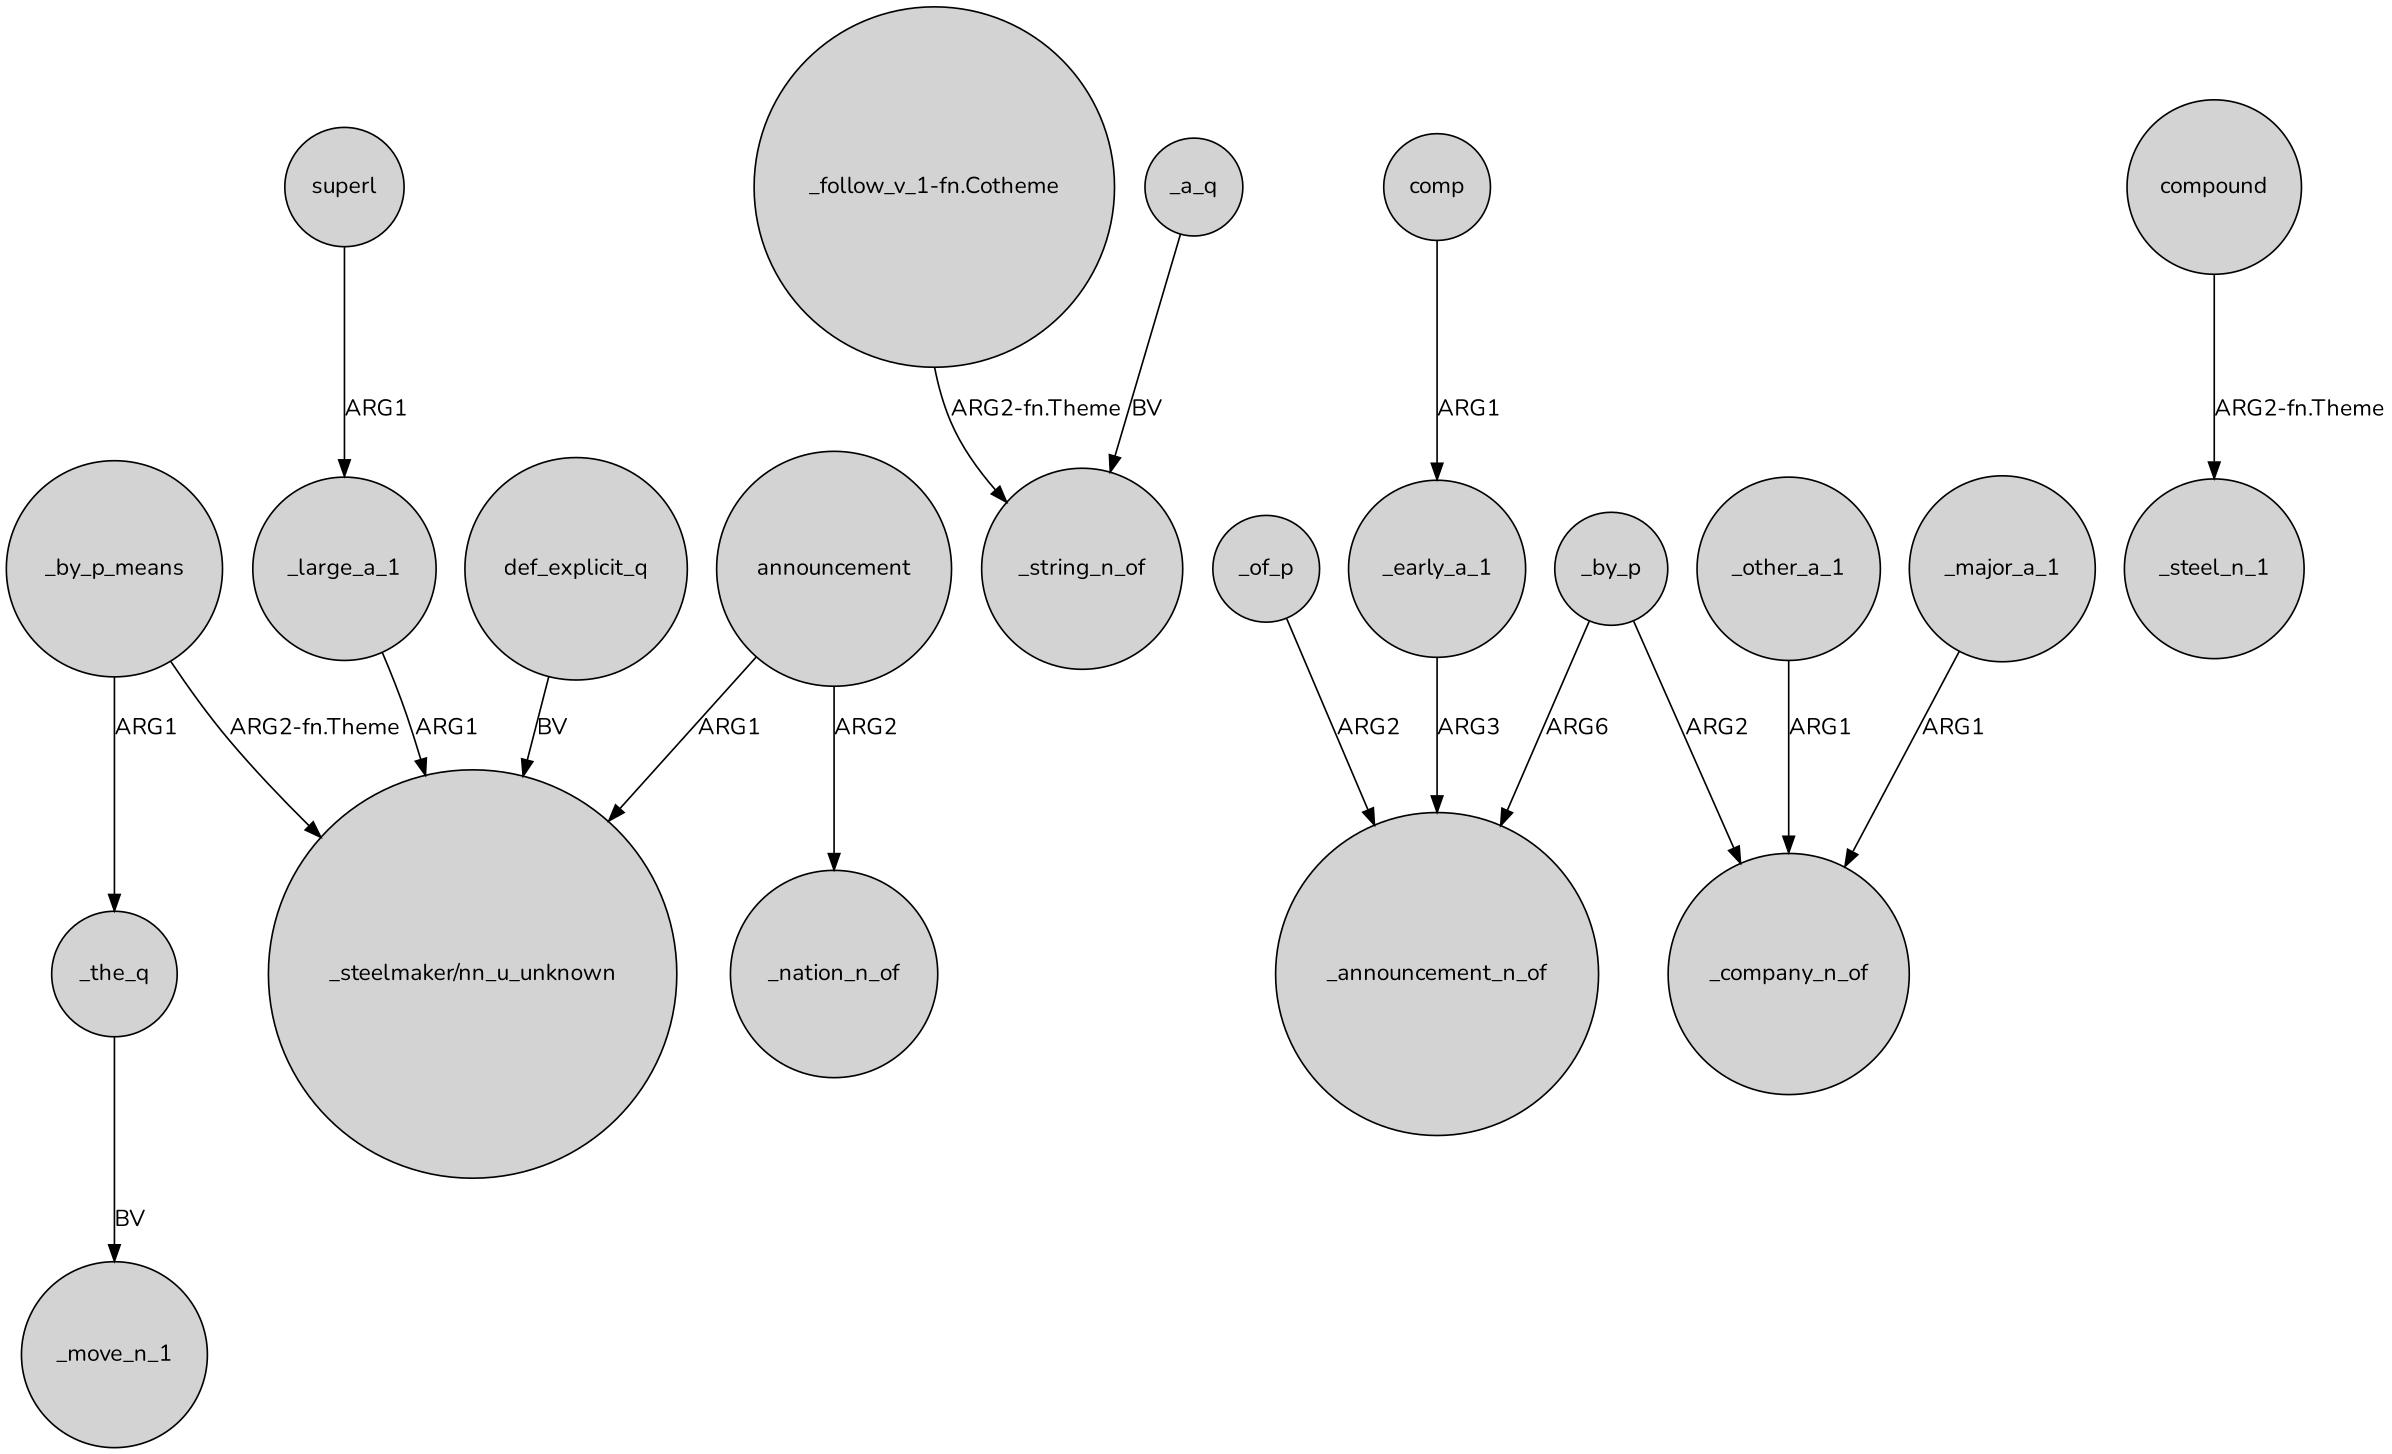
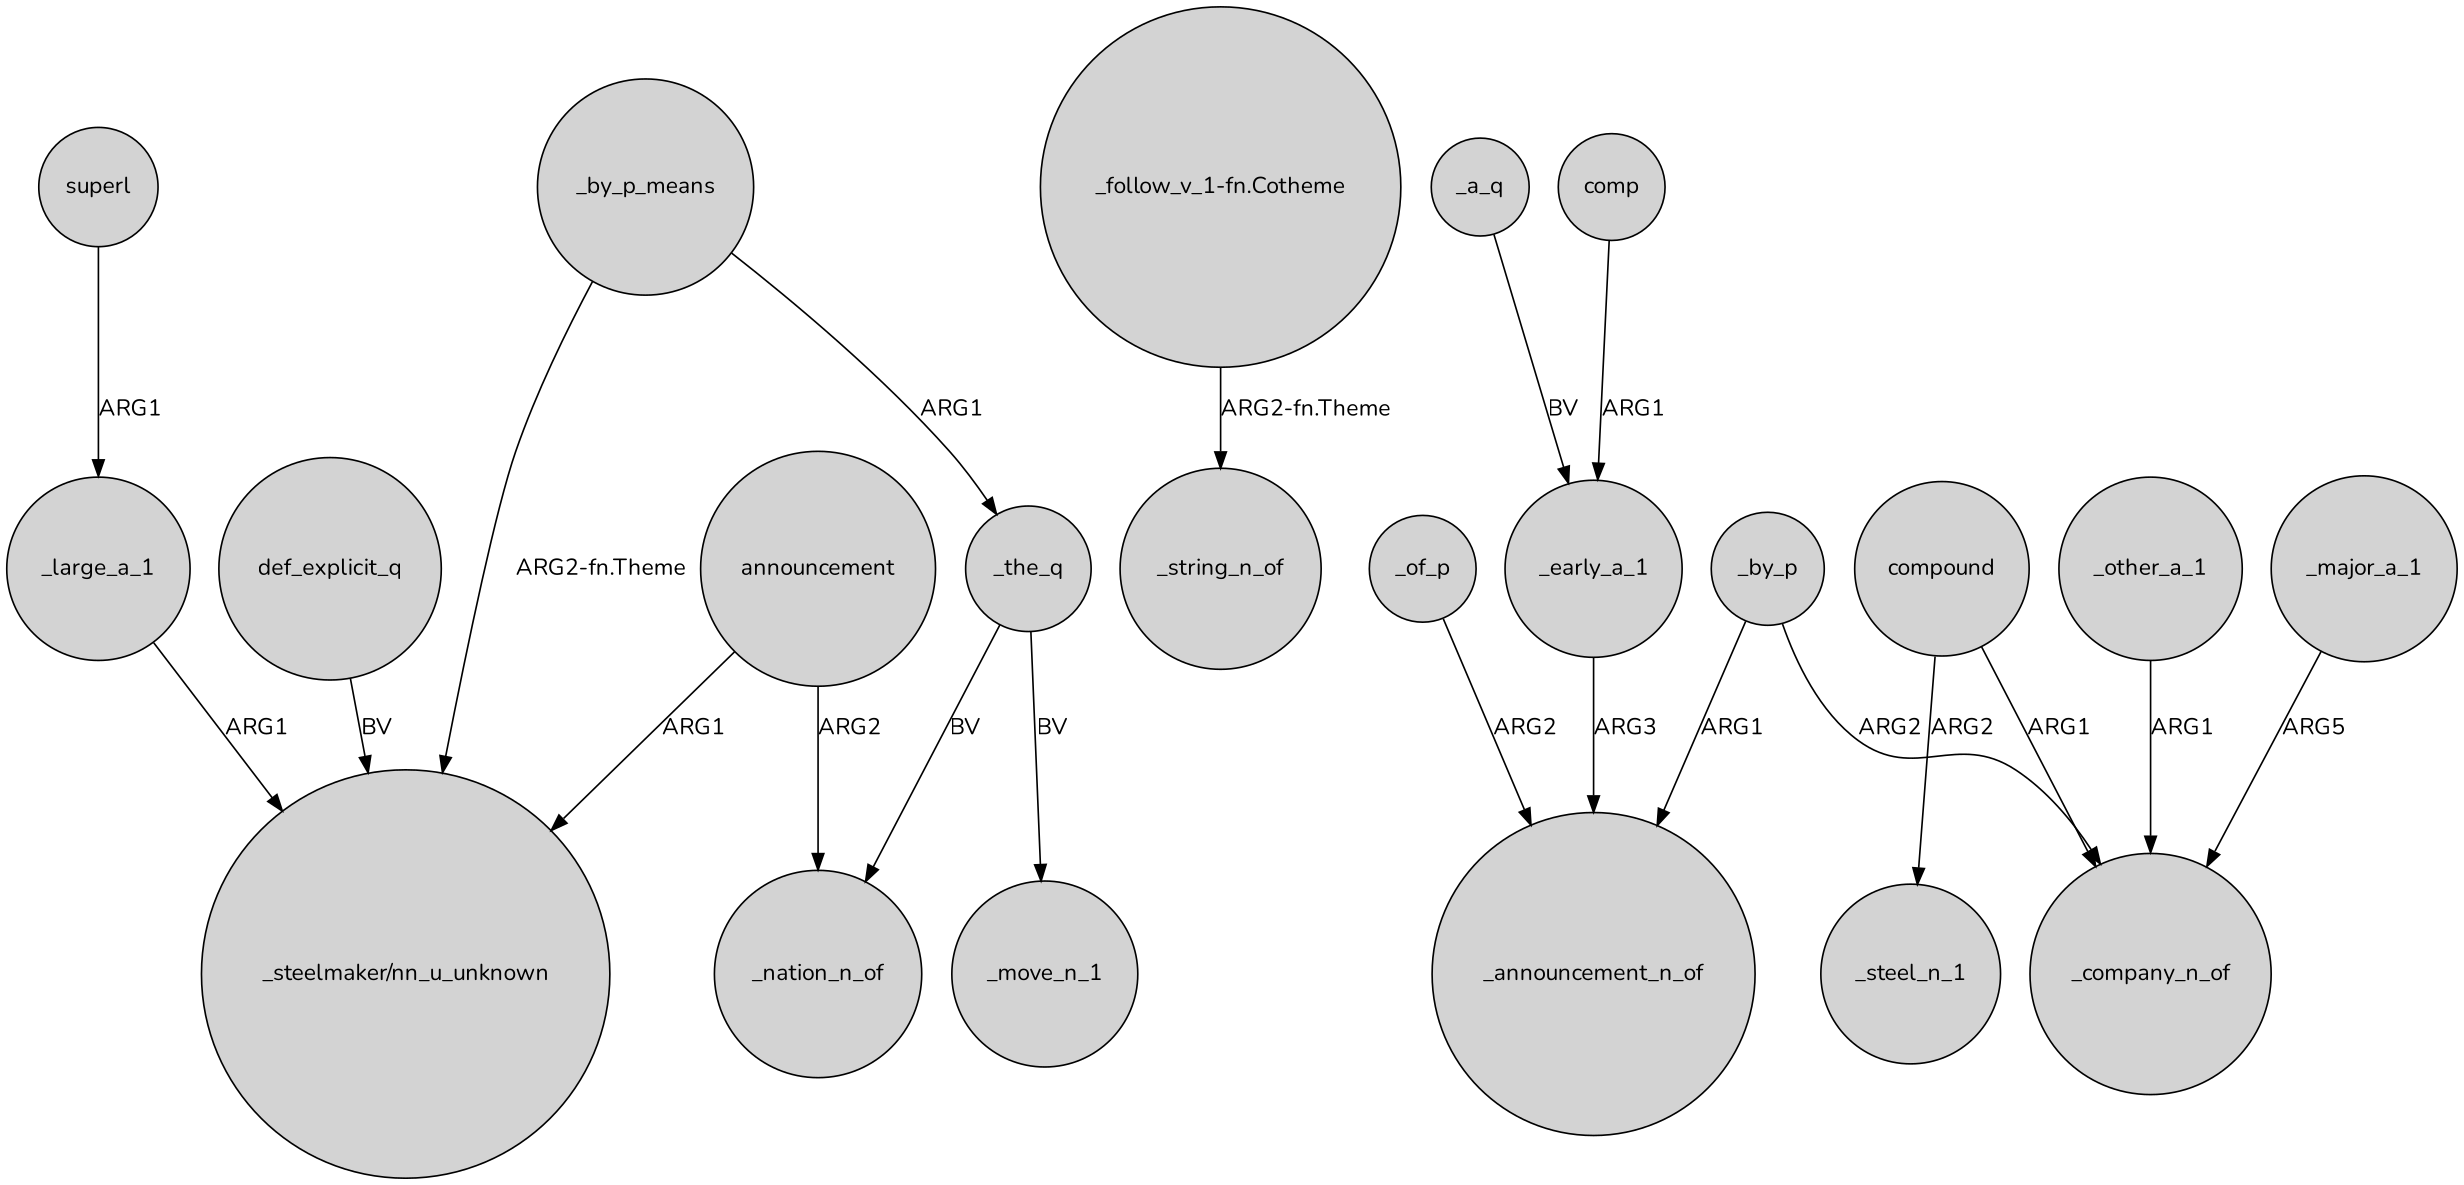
edge "_a_q" -> "_string_n_of": now "_a_q" -> "_early_a_1"
edge "compound" -> "_steel_n_1": label "ARG2-fn.Theme" -> "ARG2"
edge "_by_p" -> "_announcement_n_of": label "ARG6" -> "ARG1"
edge "_major_a_1" -> "_company_n_of": label "ARG1" -> "ARG5"
edge "_the_q" -> "_nation_n_of": added, label "BV"
edge "compound" -> "_company_n_of": added, label "ARG1"
